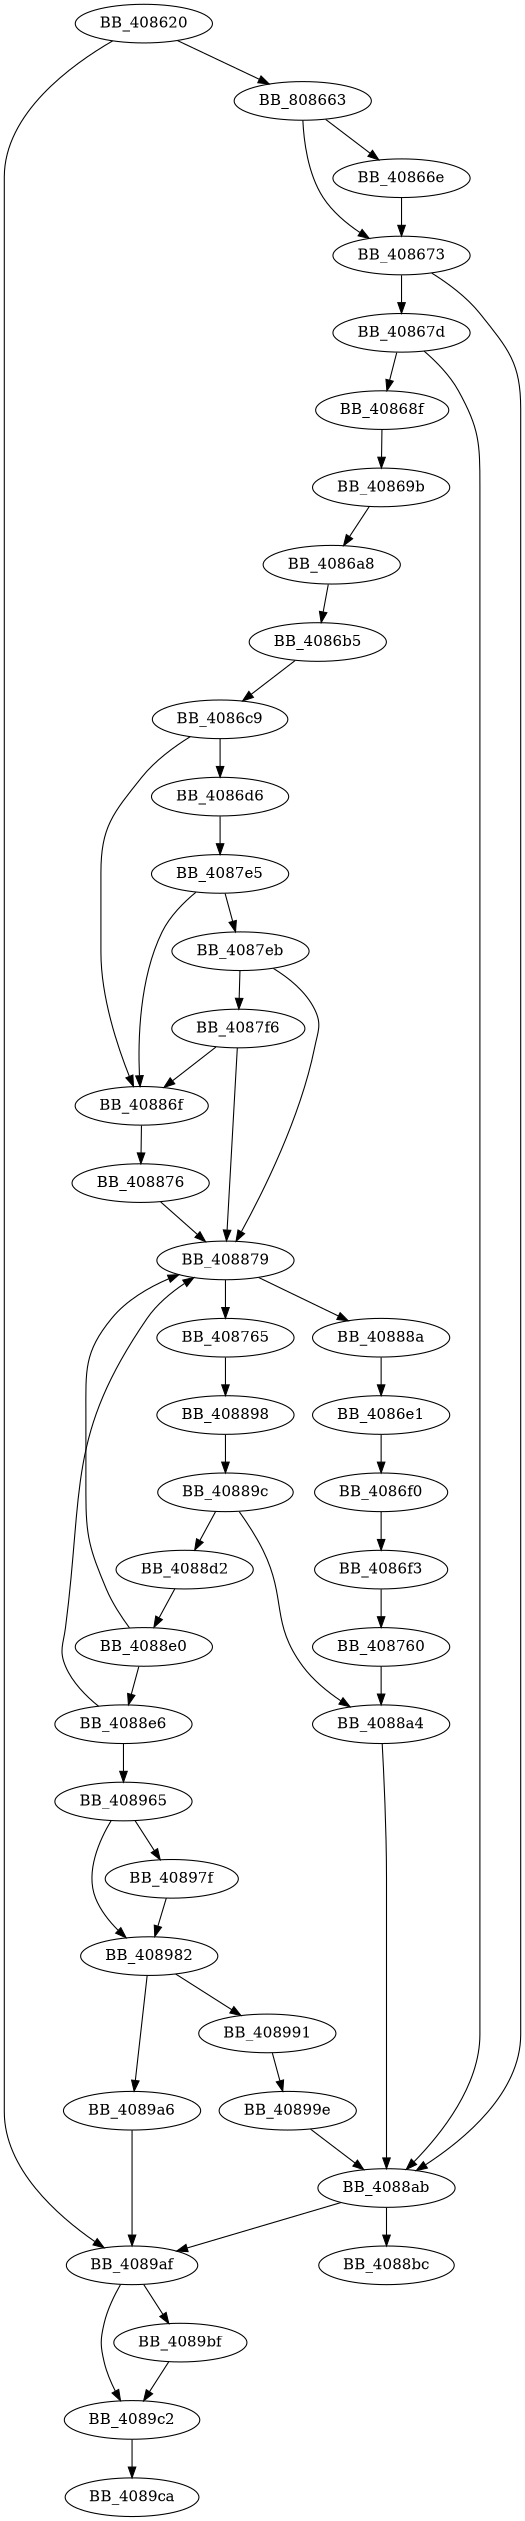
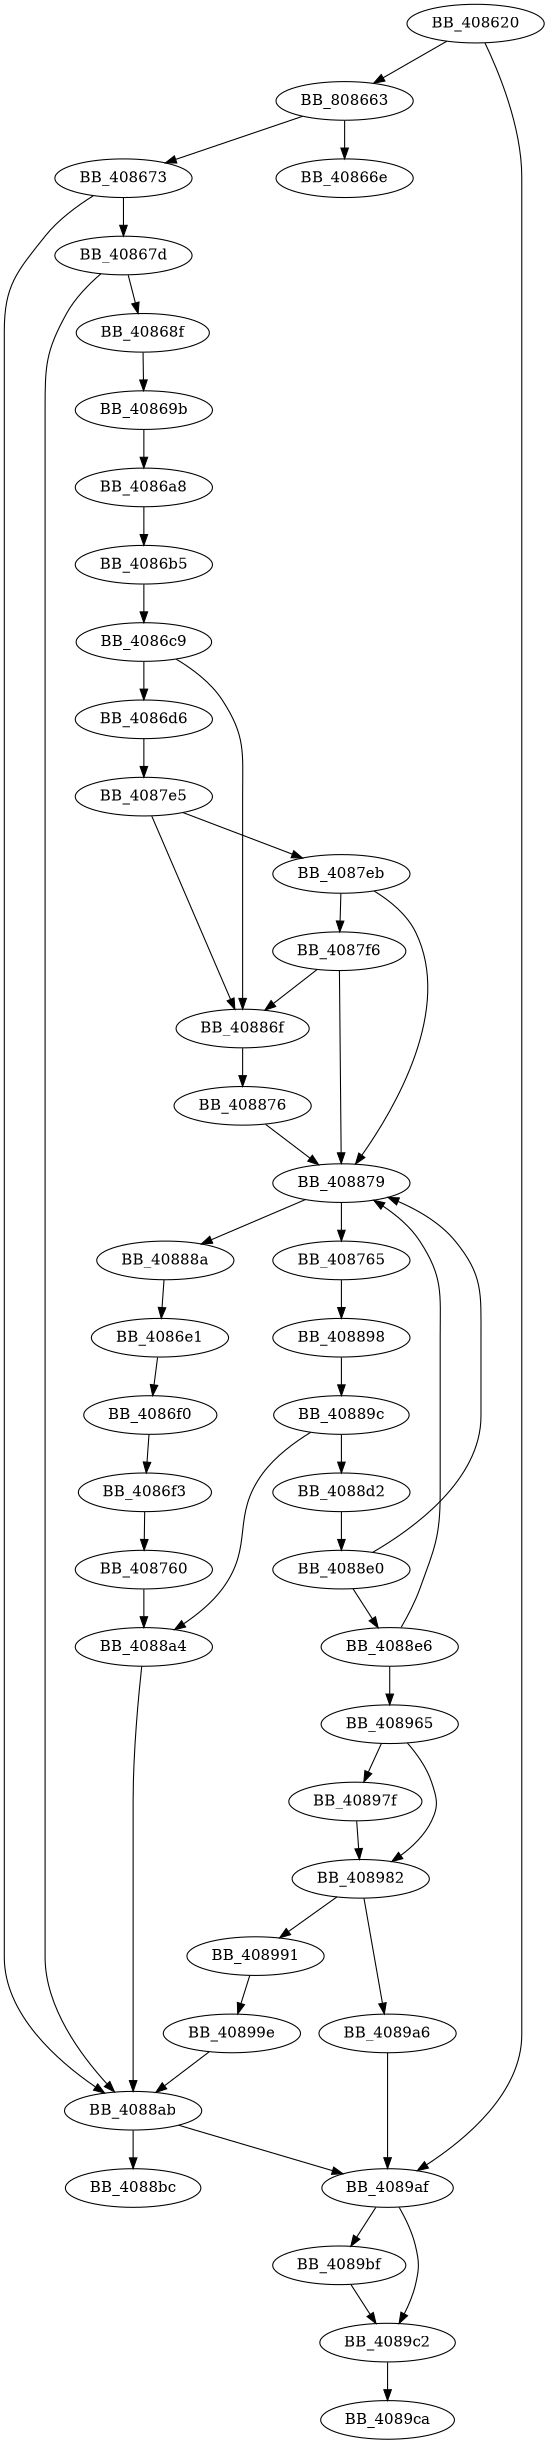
edge "BB_40866e" -> "BB_408673": removed
